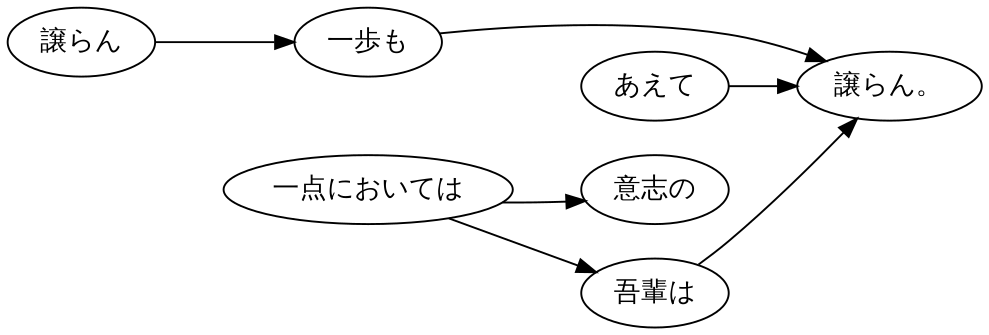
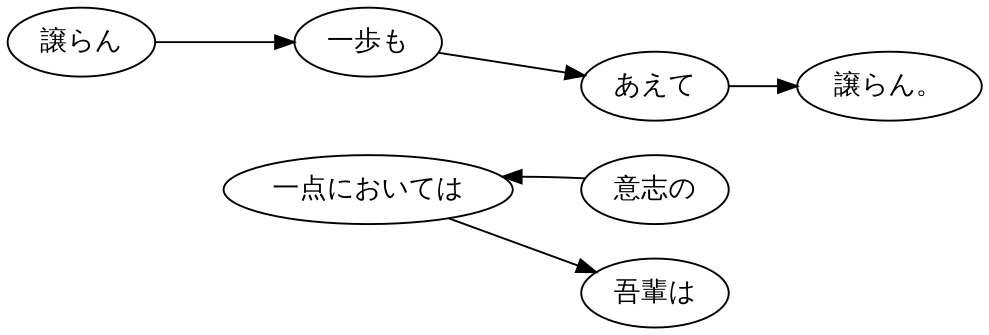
edge "一歩も" -> "譲らん。": now "一歩も" -> "あえて"
edge "吾輩は" -> "譲らん。": removed
edge "一点においては" -> "意志の": reversed
